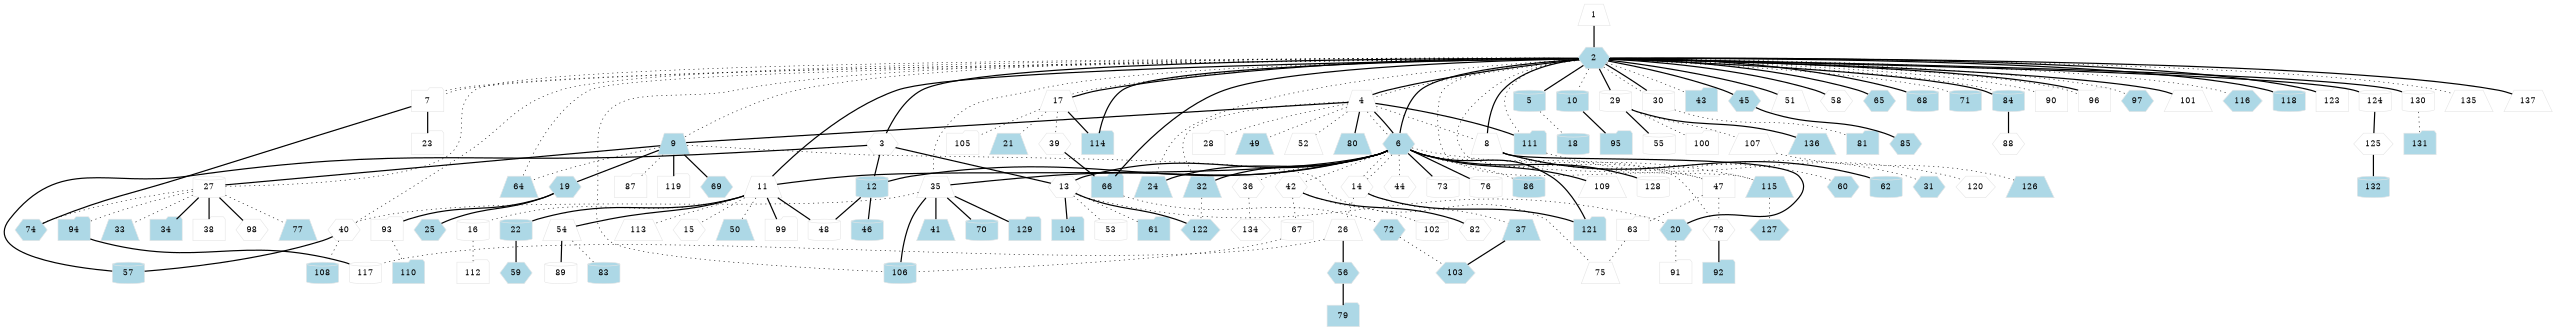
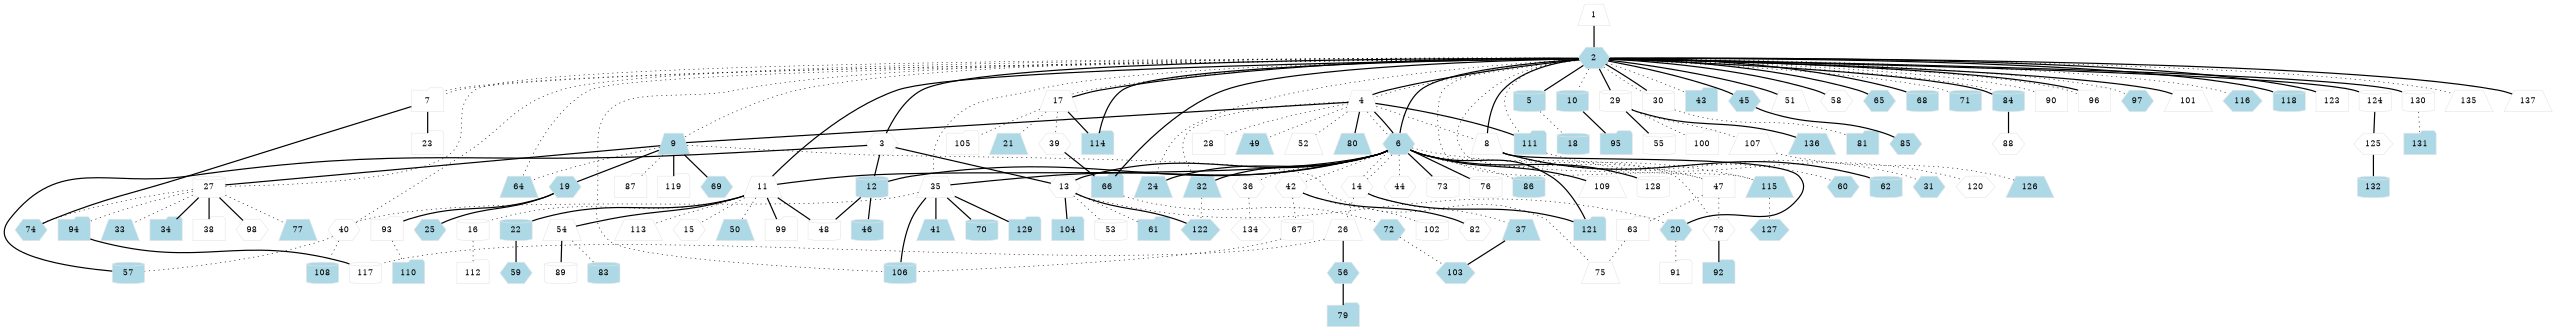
edge "40" -- "57": style bold -> dotted
